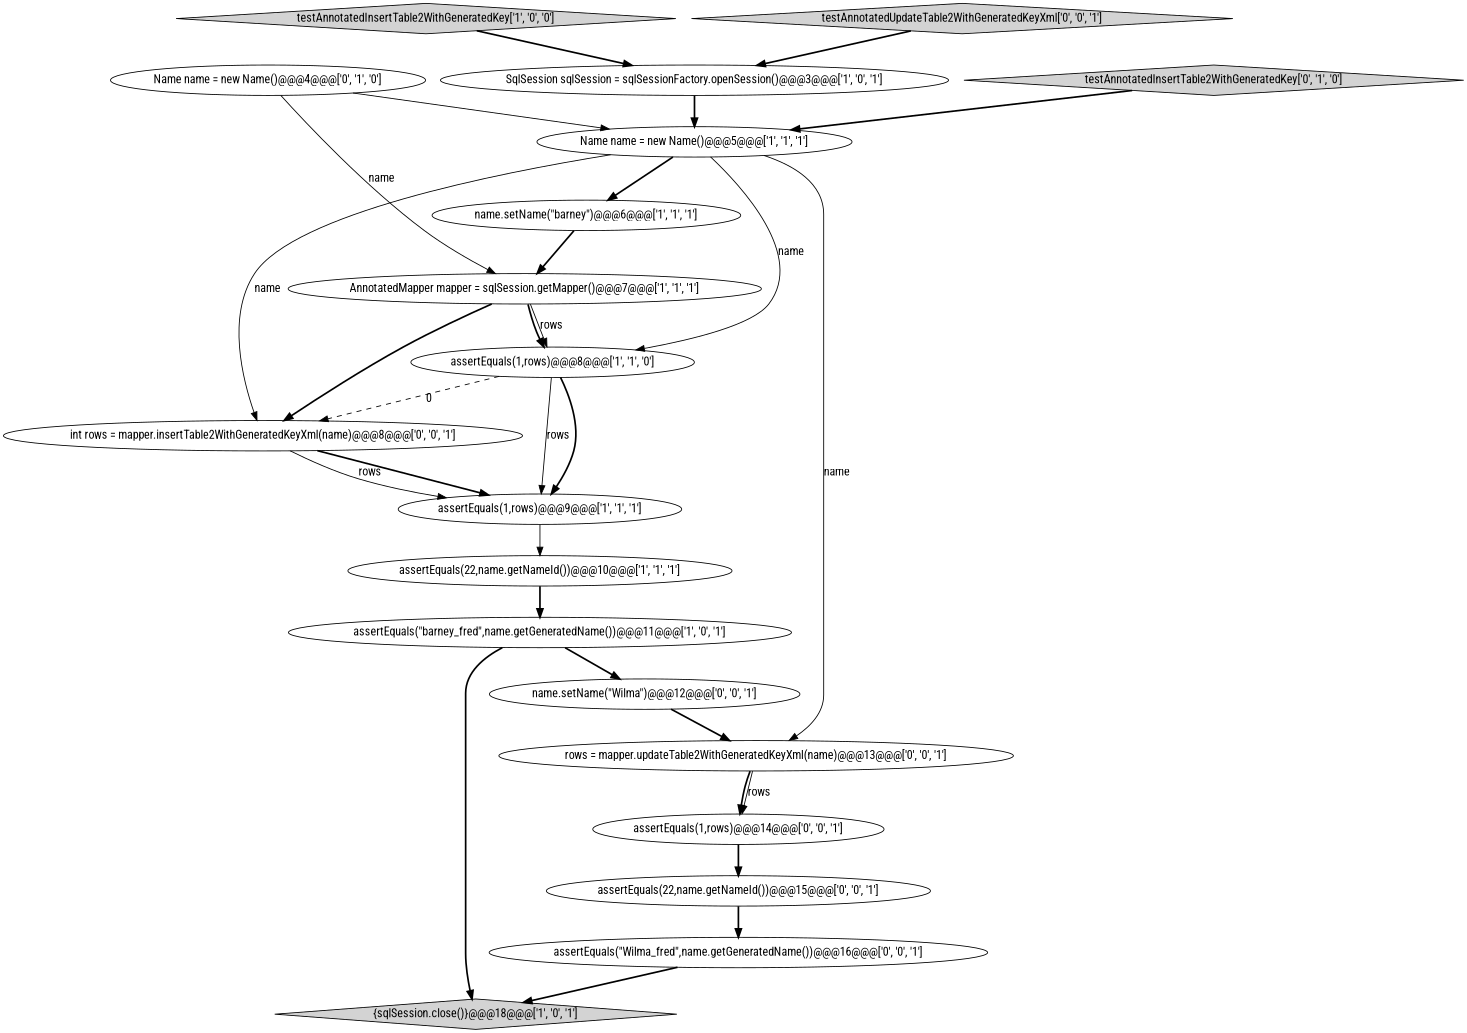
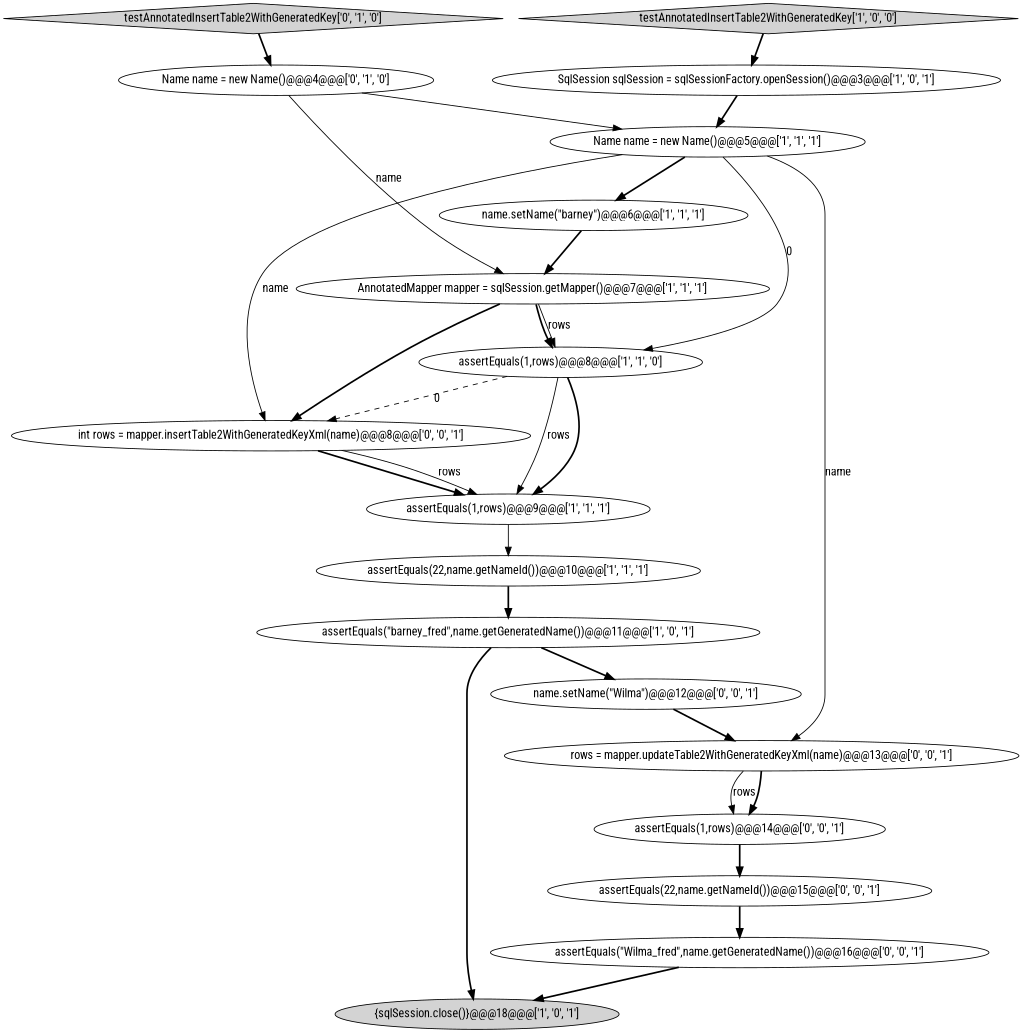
node "testAnnotatedUpdateTable2WithGeneratedKeyXml['0', '0', '1']": removed
edge "testAnnotatedInsertTable2WithGeneratedKey['0', '1', '0']" -> "Name name = new Name()@@@5@@@['1', '1', '1']": now "testAnnotatedInsertTable2WithGeneratedKey['0', '1', '0']" -> "Name name = new Name()@@@4@@@['0', '1', '0']"
edge "Name name = new Name()@@@5@@@['1', '1', '1']" -> "assertEquals(1,rows)@@@8@@@['1', '1', '0']": label "name" -> "0"
node "{sqlSession.close()}@@@18@@@['1', '0', '1']": shape diamond -> ellipse
